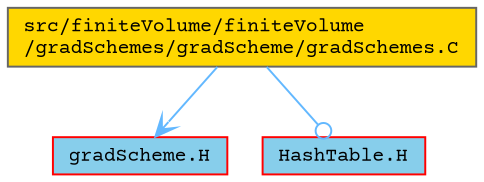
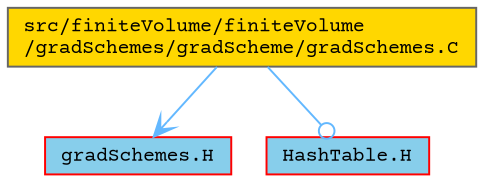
node "gradScheme.H": label "gradScheme.H" -> "gradSchemes.H"
